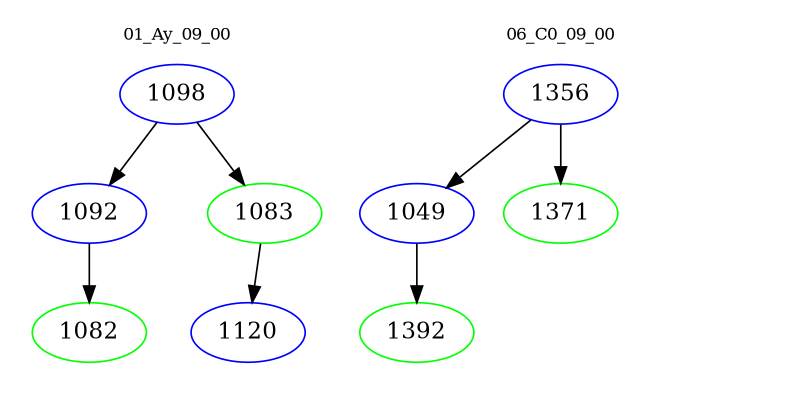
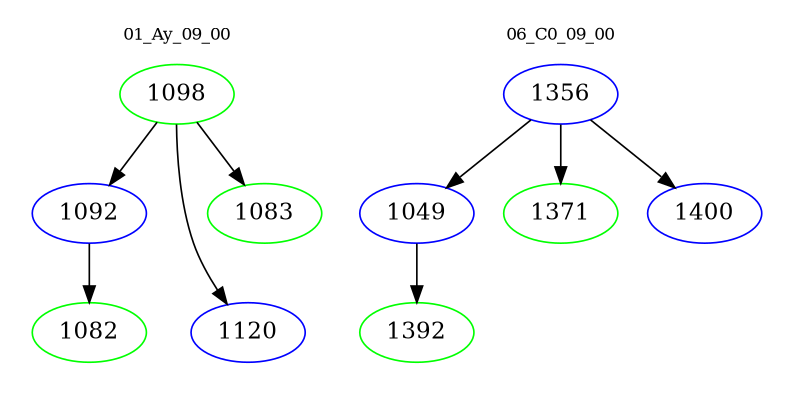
node "1098": color blue -> green
node "1400": added
edge "1083" -> "1120": now "1098" -> "1120"
